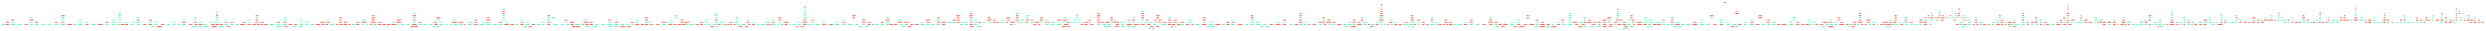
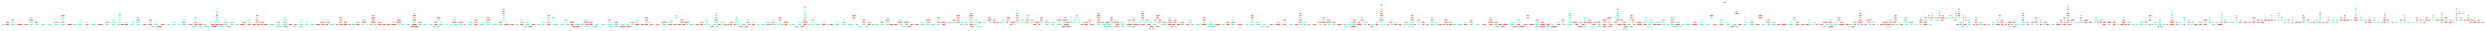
node "ABALAAAALPP": fillcolor aquamarine -> salmon
